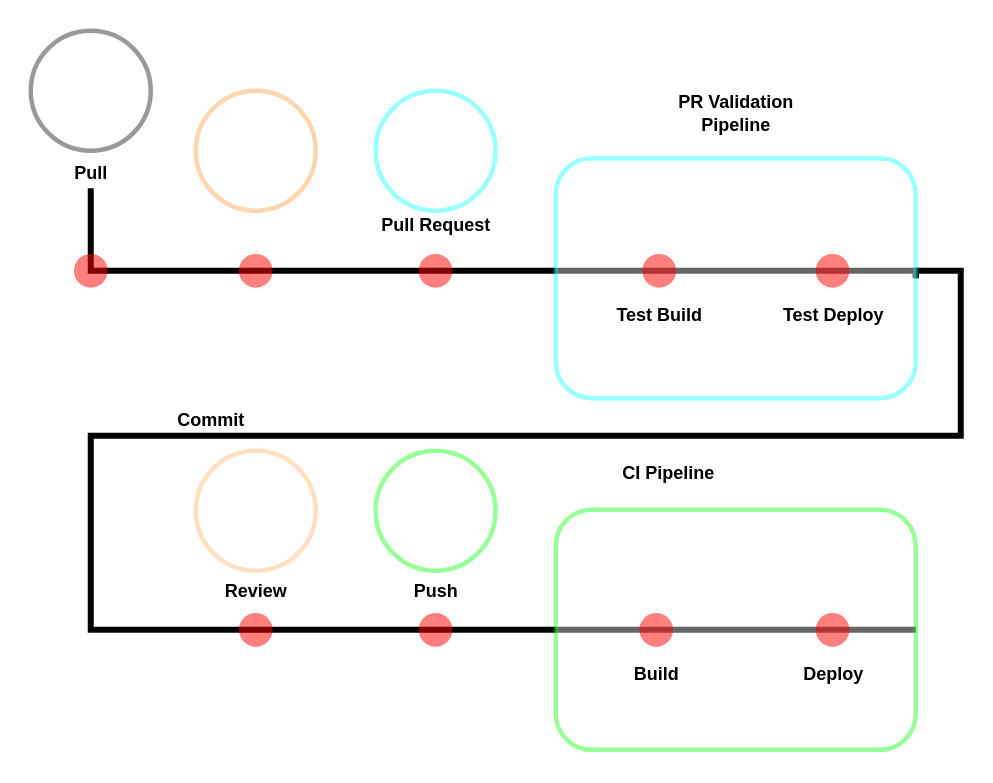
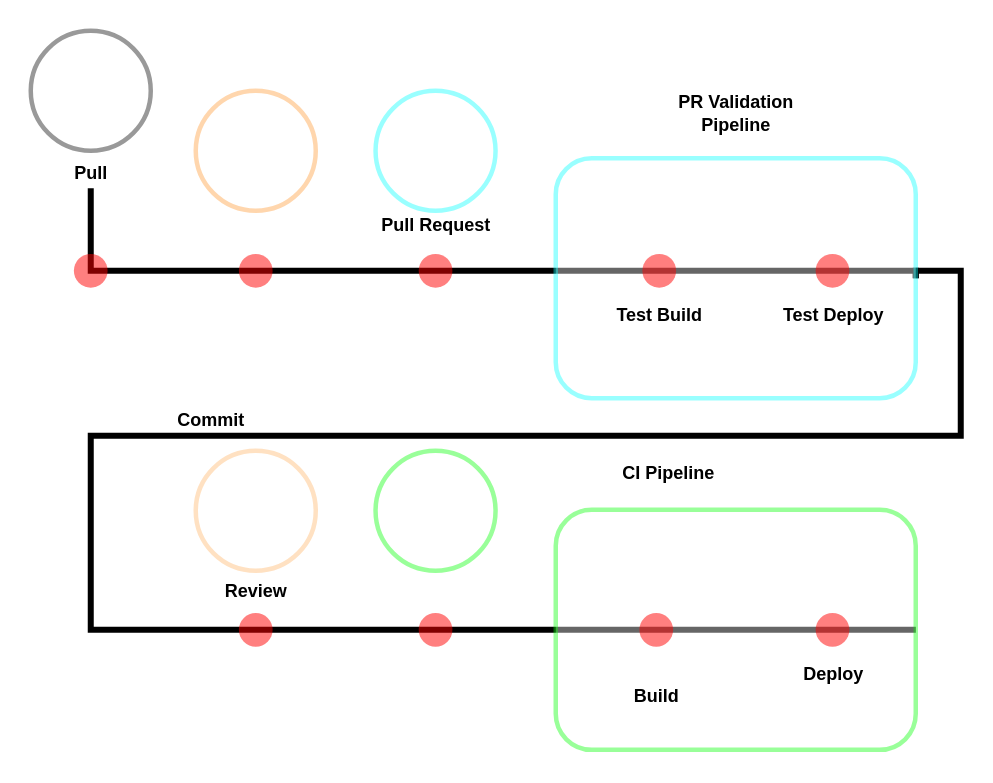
node "Push": removed
node "Build": moved (656, 675) -> (656, 697)
